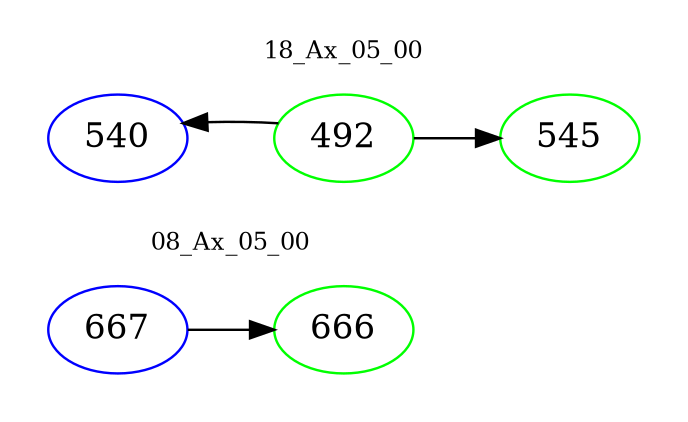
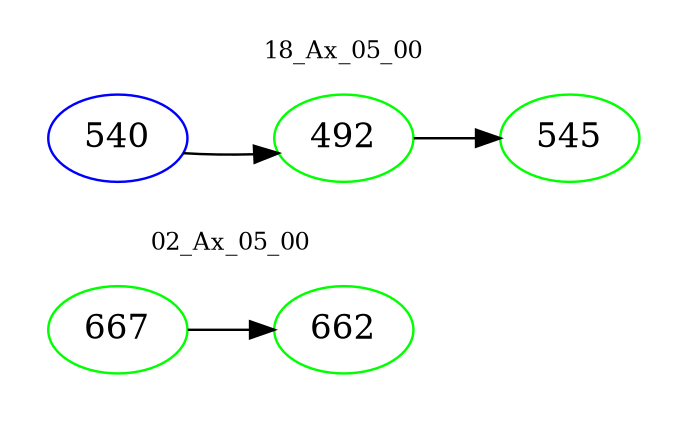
edge "492" -> "540": reversed
cluster "08_Ax_05_00": label "08_Ax_05_00" -> "02_Ax_05_00"
node "667": color blue -> green
node "666": label "666" -> "662"
